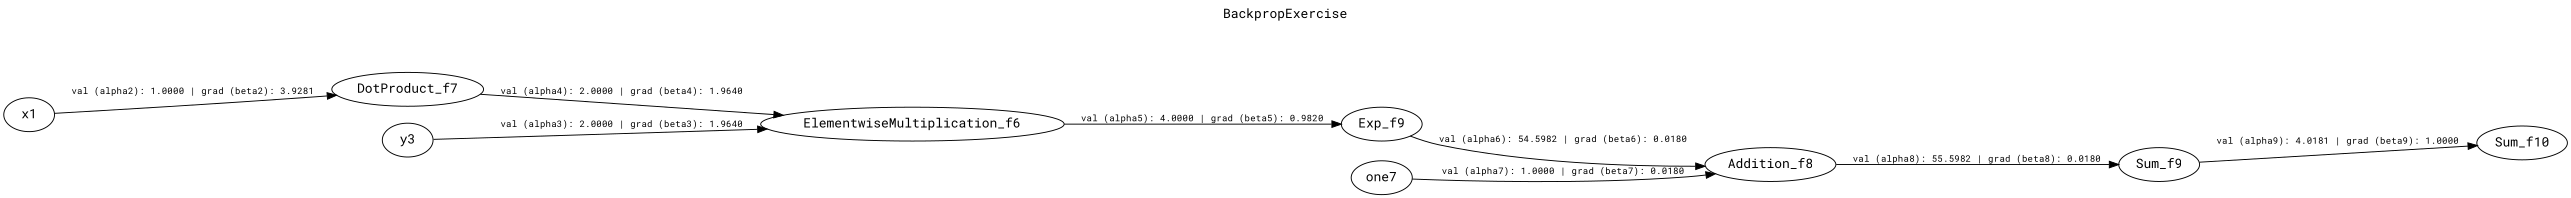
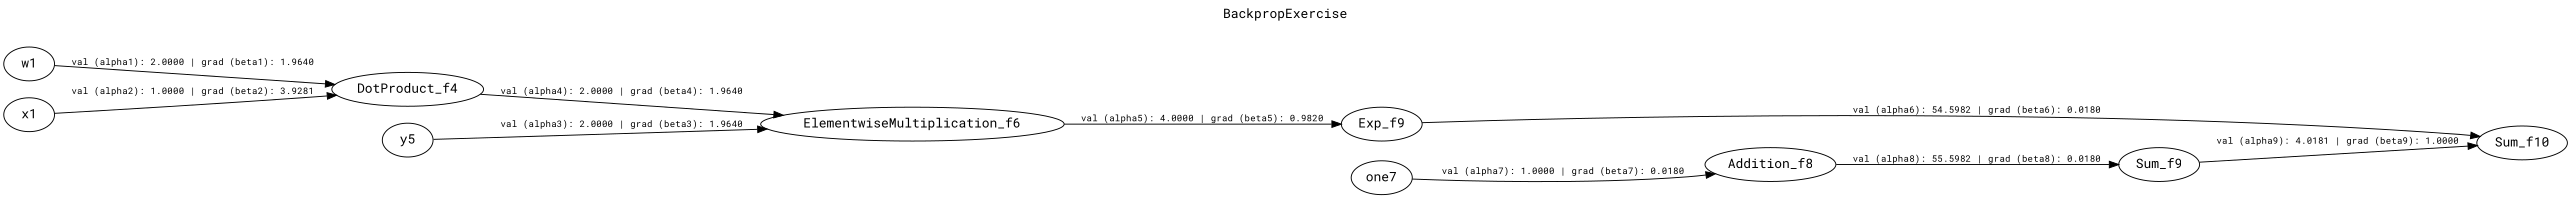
node "w1": added
node "DotProduct_f7": label "DotProduct_f7" -> "DotProduct_f4"
node "y3": label "y3" -> "y5"
edge "Exp_f9" -> "Addition_f8": now "Exp_f9" -> "Sum_f10"
